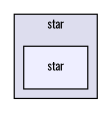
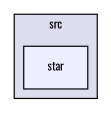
cluster "star": label "star" -> "src"
